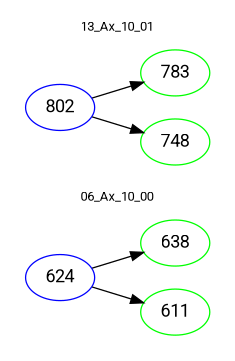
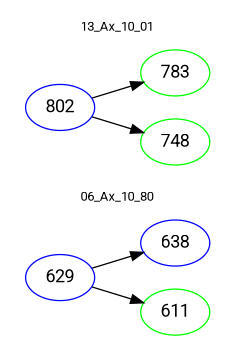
cluster "06_Ax_10_00": label "06_Ax_10_00" -> "06_Ax_10_80"
node "638": color green -> blue
node "624": label "624" -> "629"
